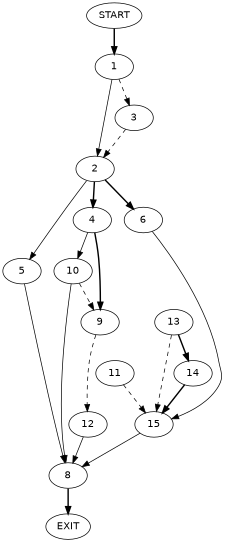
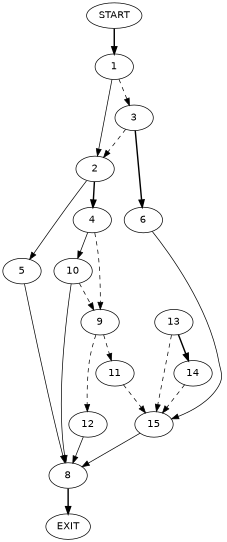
edge "2" -> "6": now "3" -> "6"
edge "4" -> "9": style bold -> dashed
edge "9" -> "11": added
edge "14" -> "15": style bold -> dashed
